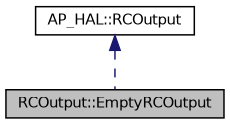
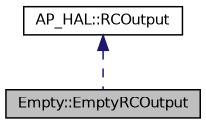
node "RCOutput::EmptyRCOutput": label "RCOutput::EmptyRCOutput" -> "Empty::EmptyRCOutput"
